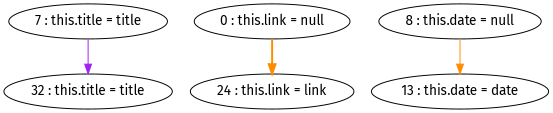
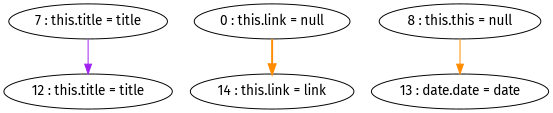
node "8 : this.date = null": label "8 : this.date = null" -> "8 : this.this = null"
node "32 : this.title = title": label "32 : this.title = title" -> "12 : this.title = title"
node "24 : this.link = link": label "24 : this.link = link" -> "14 : this.link = link"
node "13 : this.date = date": label "13 : this.date = date" -> "13 : date.date = date"
